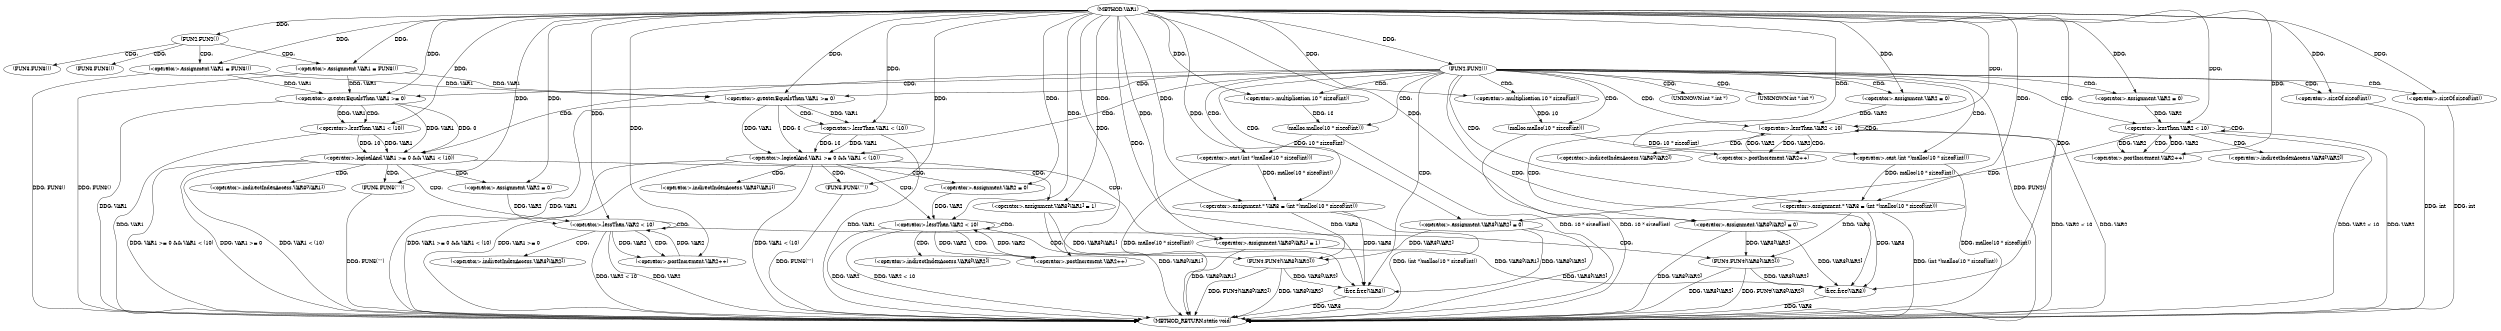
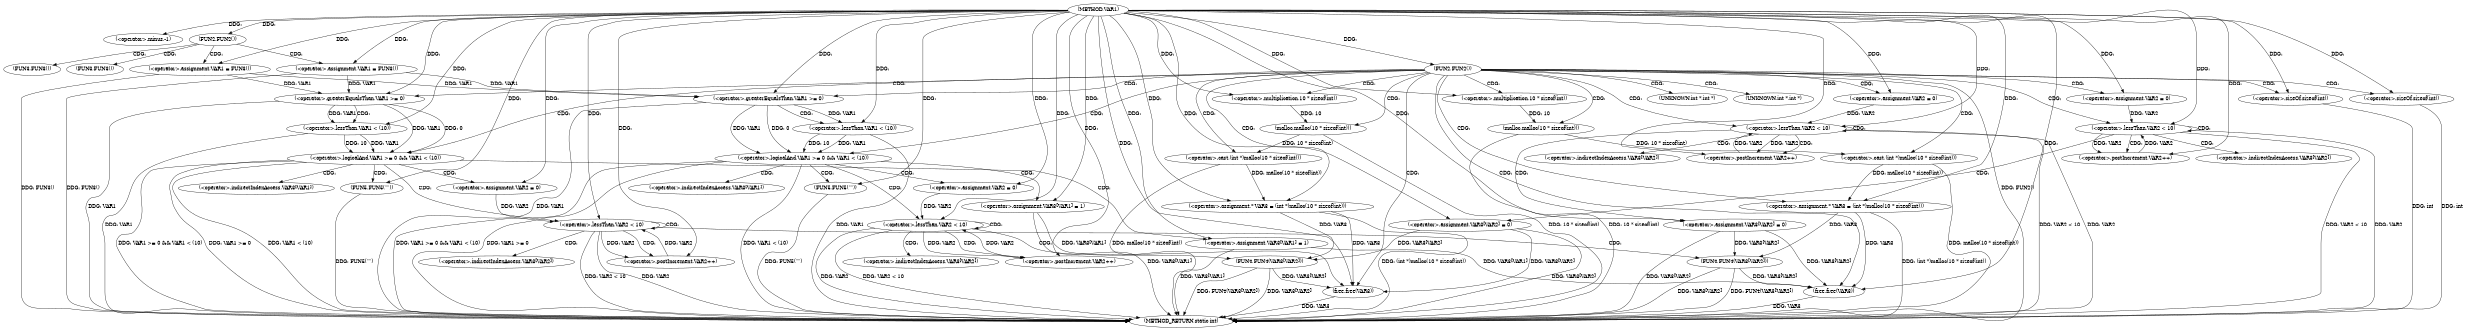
node "(<operator>.minus,-1)": added
node "(METHOD_RETURN,static void)": label "(METHOD_RETURN,static void)" -> "(METHOD_RETURN,static int)"
